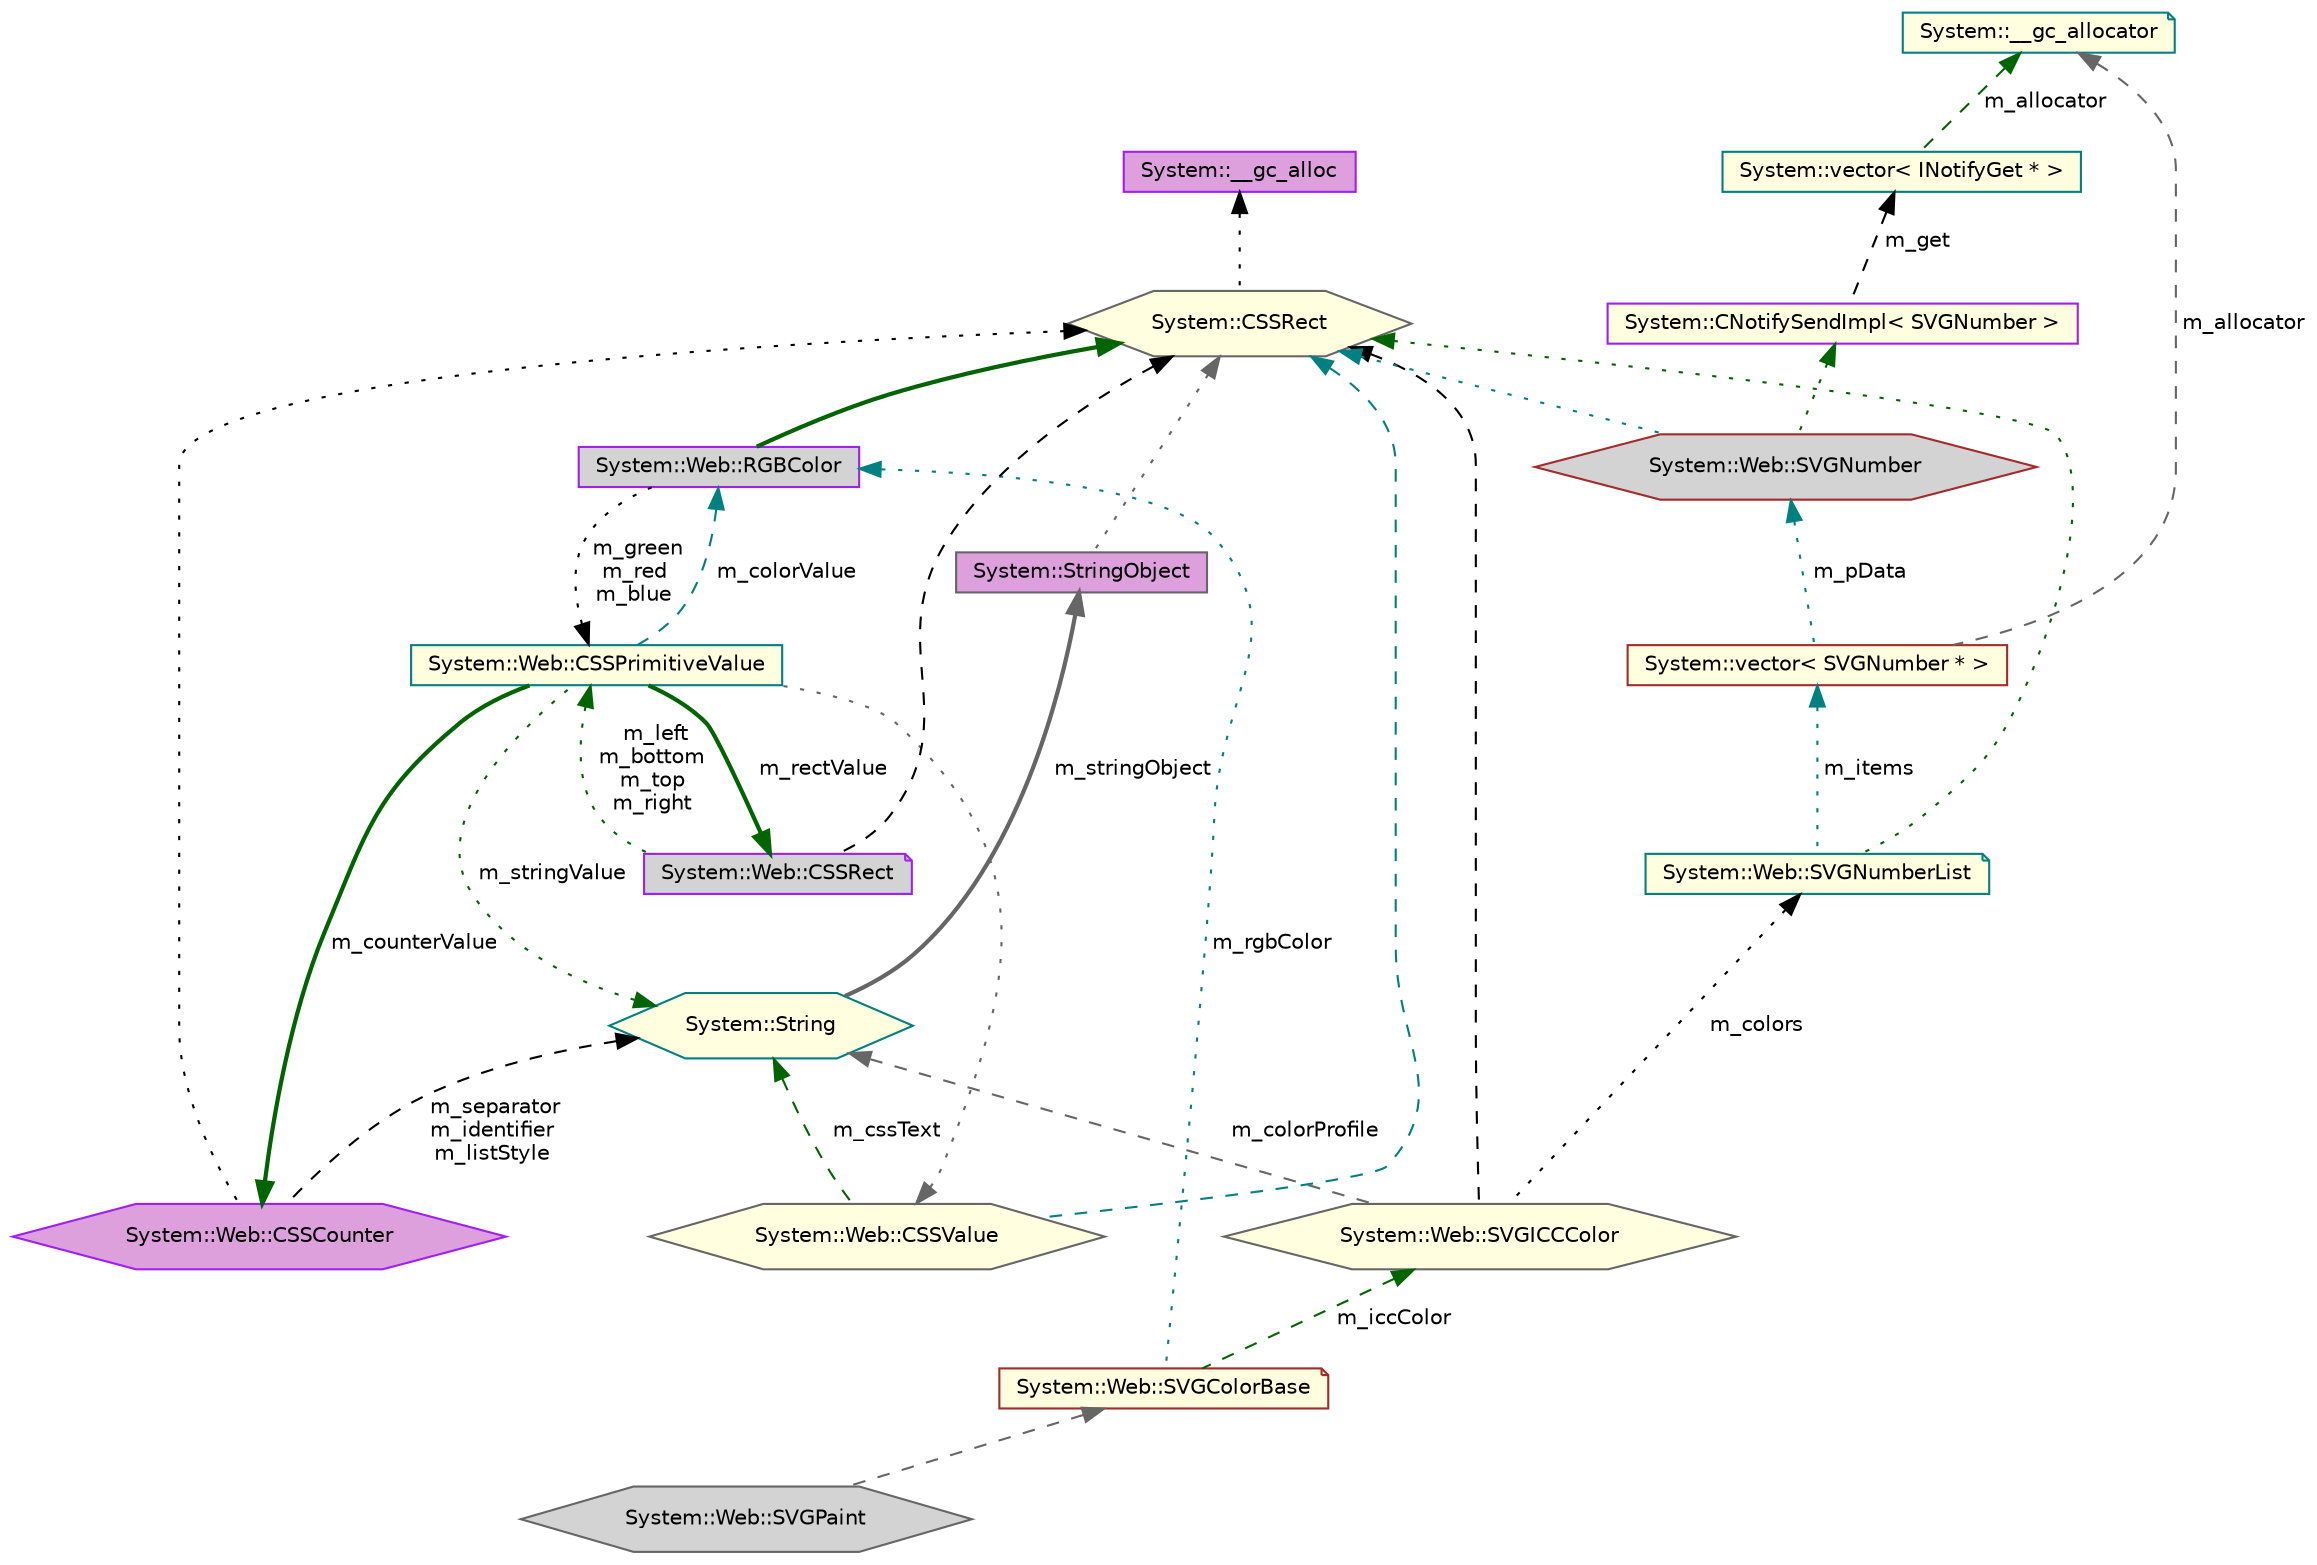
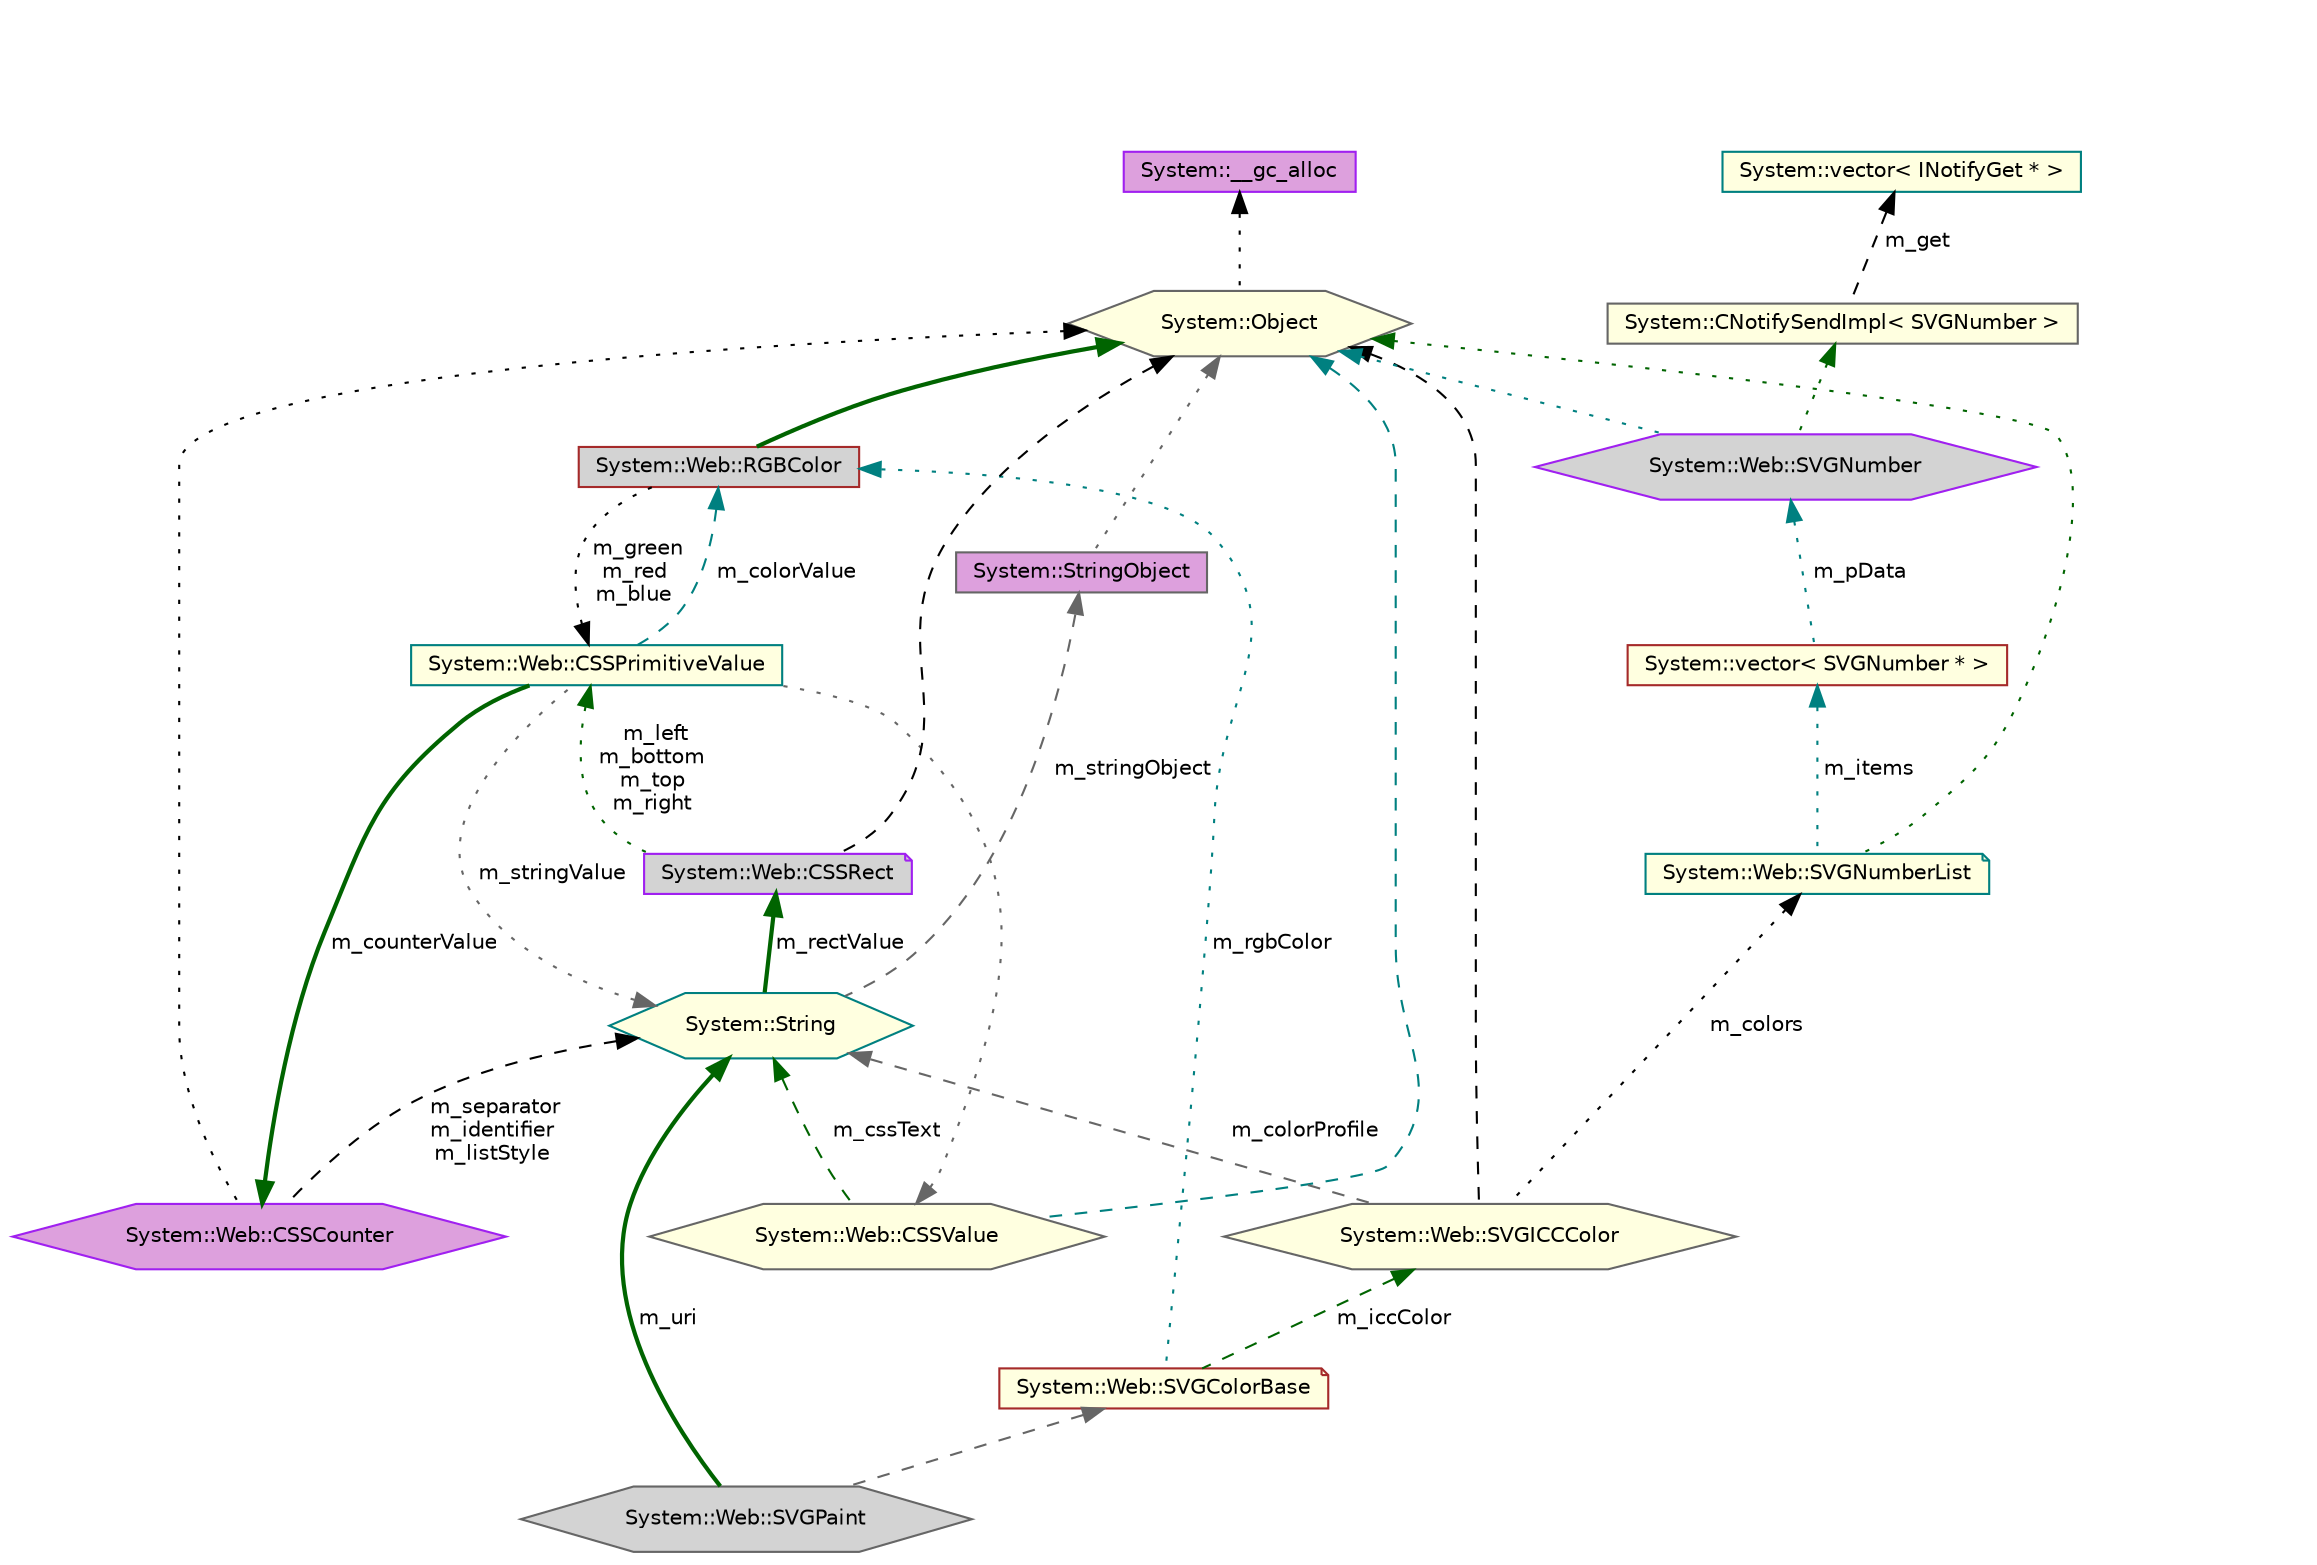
node "System::__gc_allocator": removed
node "System::CSSRect": label "System::CSSRect" -> "System::Object"
node "System::CNotifySendImpl< SVGNumber >": color purple -> gray40
node "System::Web::RGBColor": color purple -> brown
node "System::Web::SVGNumber": color brown -> purple
edge "System::Web::CSSPrimitiveValue" -> "System::Web::CSSRect": now "System::String" -> "System::Web::CSSRect"
edge "System::String" -> "System::StringObject": style bold -> dashed
edge "System::Web::CSSPrimitiveValue" -> "System::String": color darkgreen -> gray40
edge "System::Web::SVGPaint" -> "System::String": added, label "m_uri"
